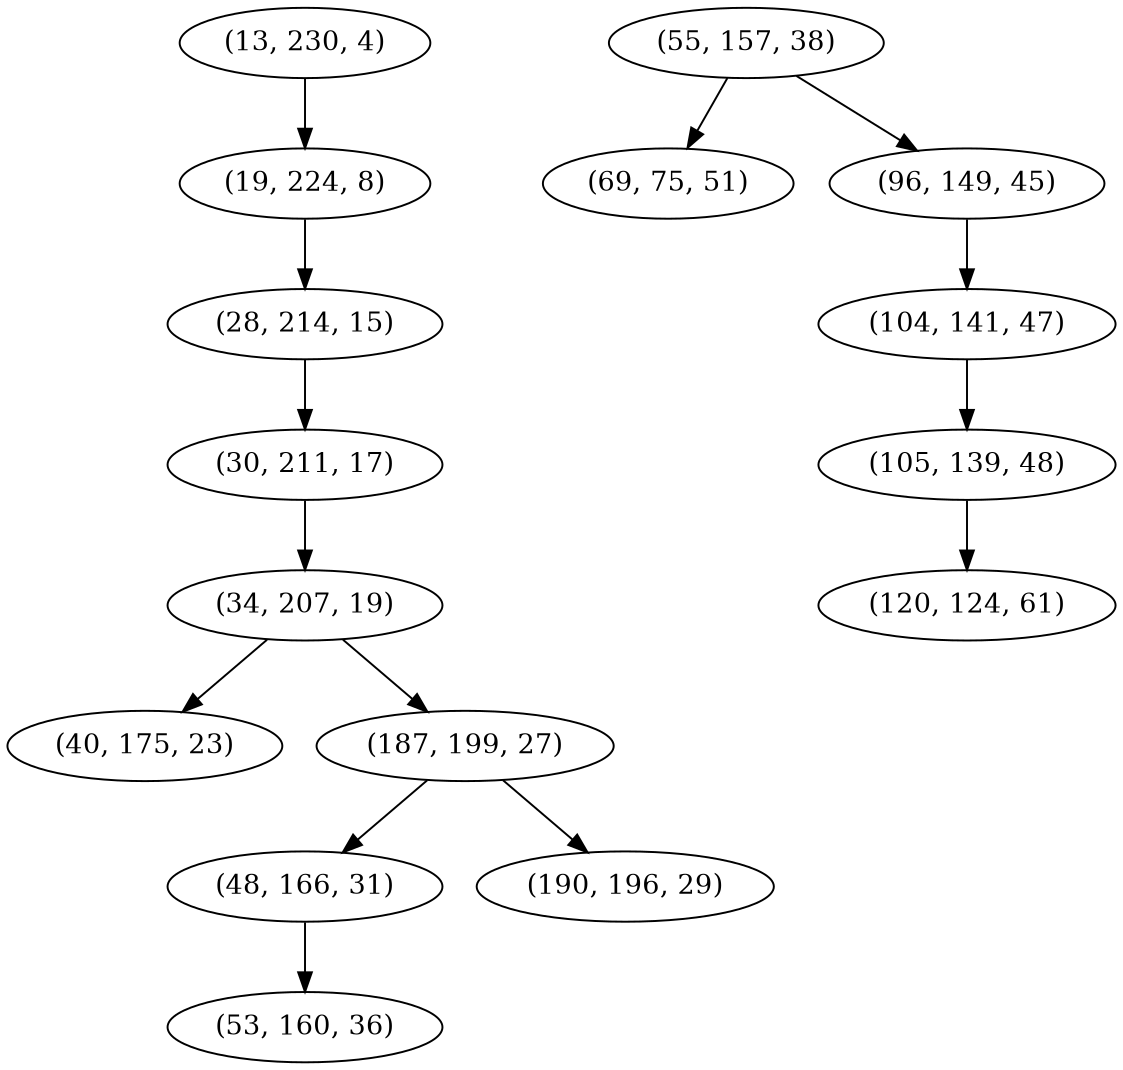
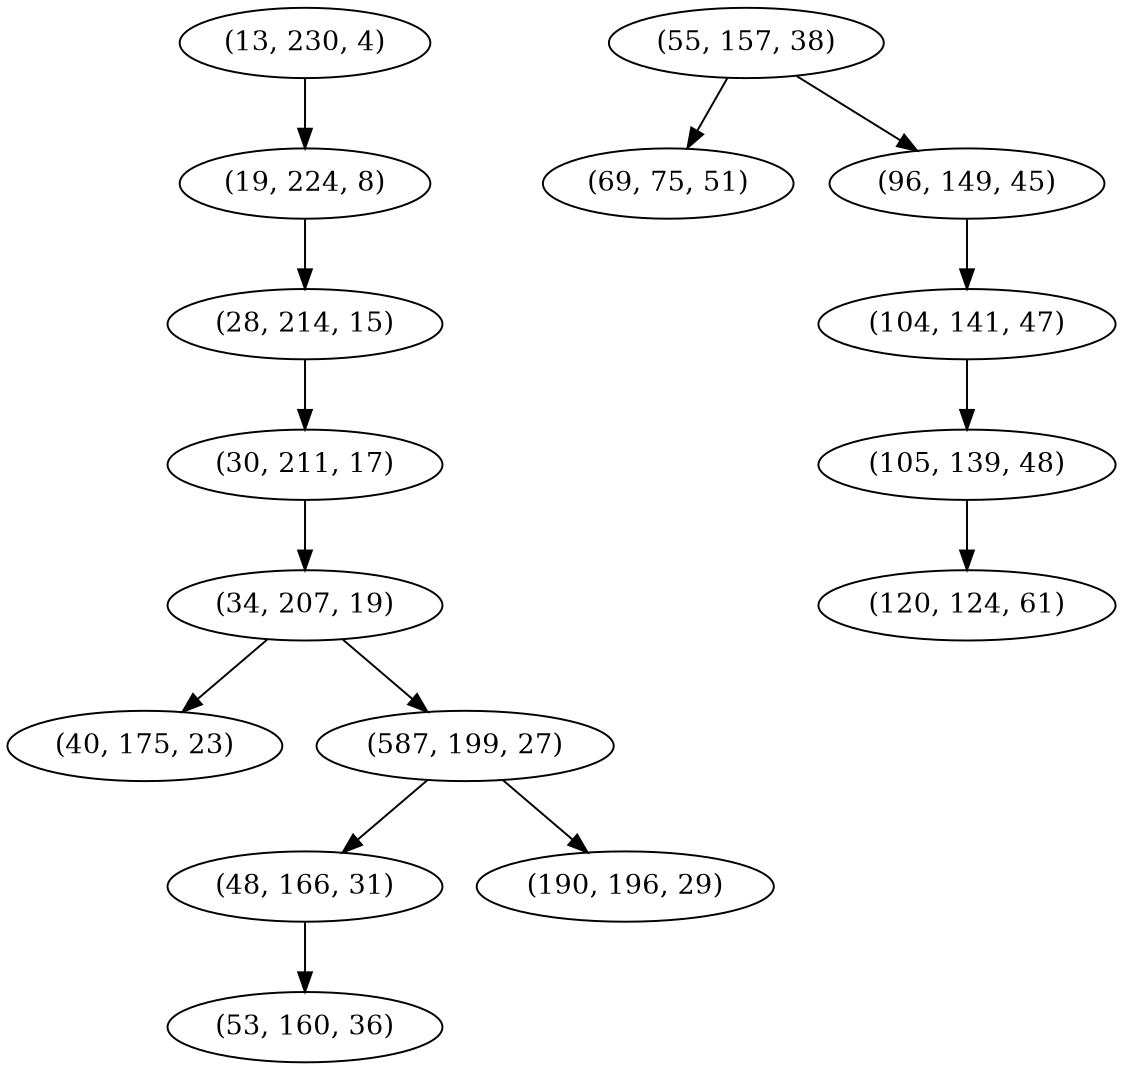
node "(187, 199, 27)": label "(187, 199, 27)" -> "(587, 199, 27)"
